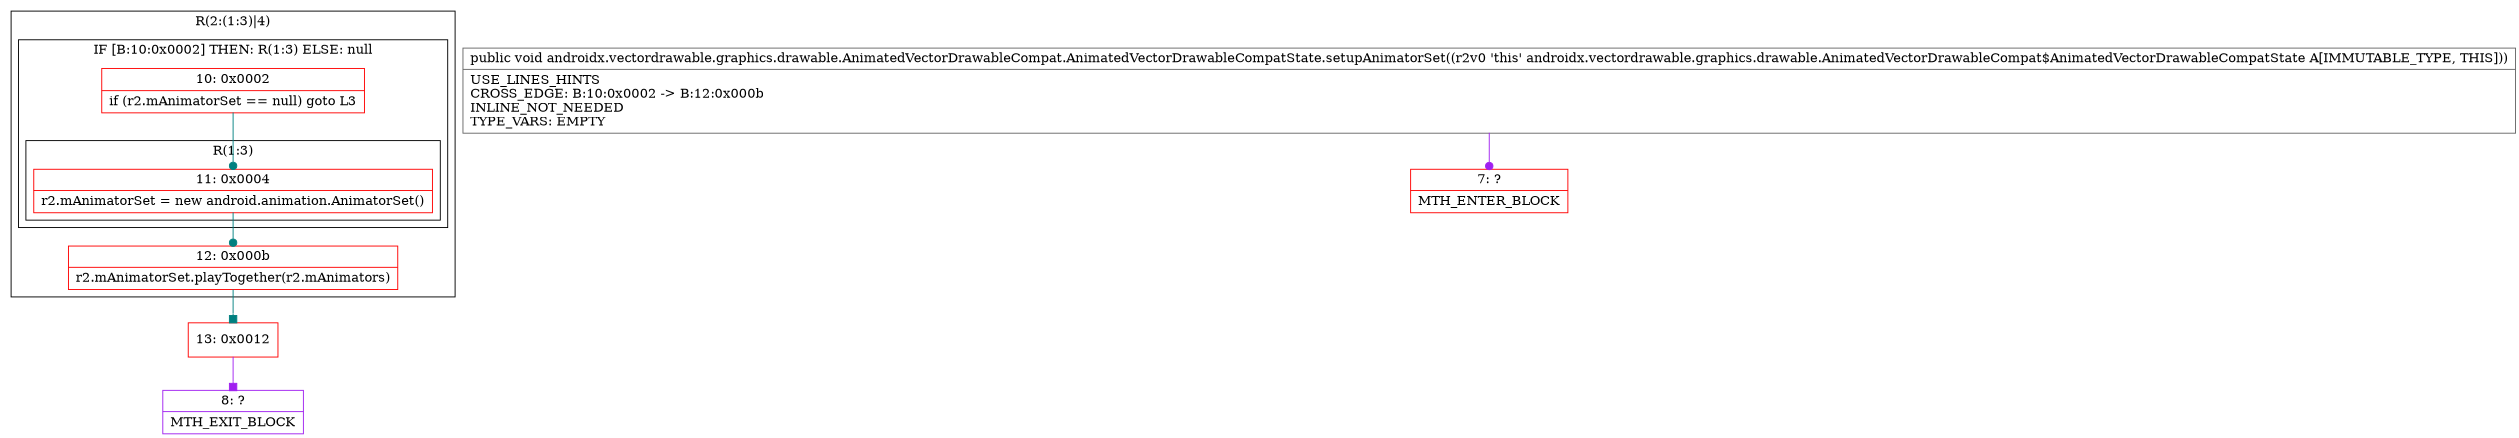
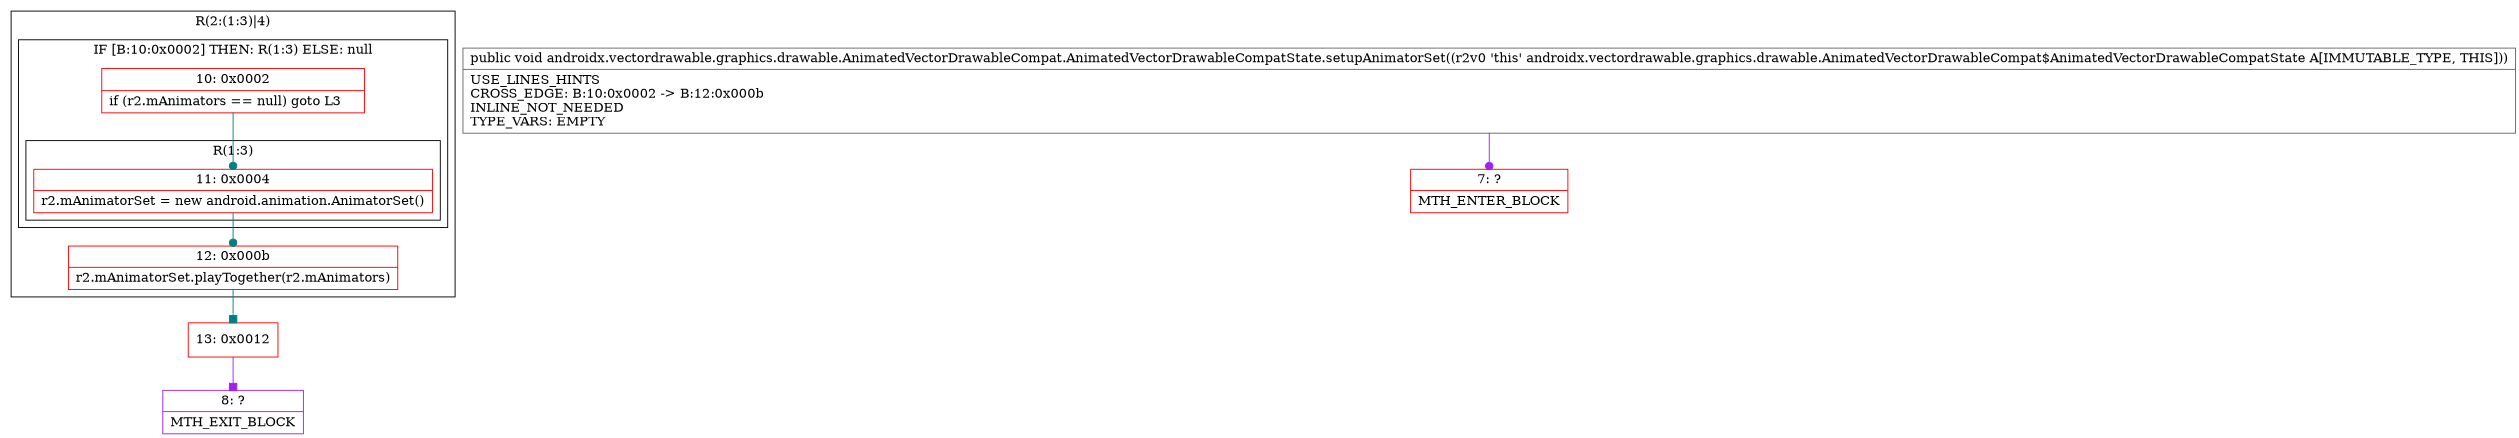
node "10: 0x0002": text "if (r2.mAnimatorSet == null) goto L3" -> "if (r2.mAnimators == null) goto L3"
